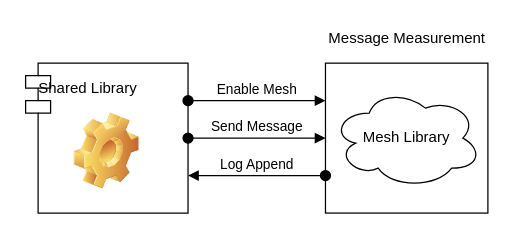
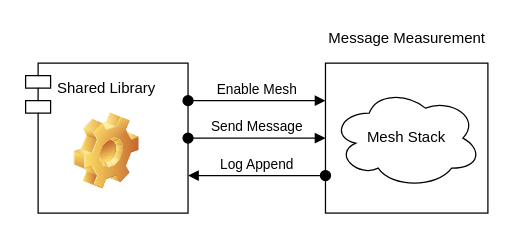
node "Shared Library": moved (88, 88) -> (107, 88)
node "Mesh Library": label "Mesh Library" -> "Mesh Stack"
